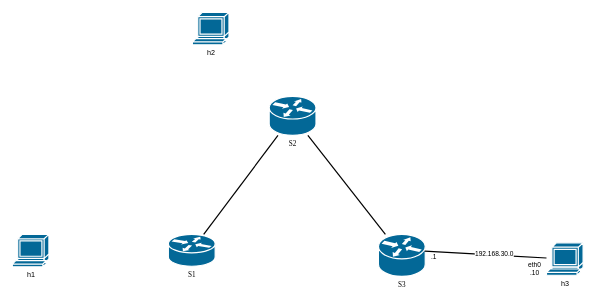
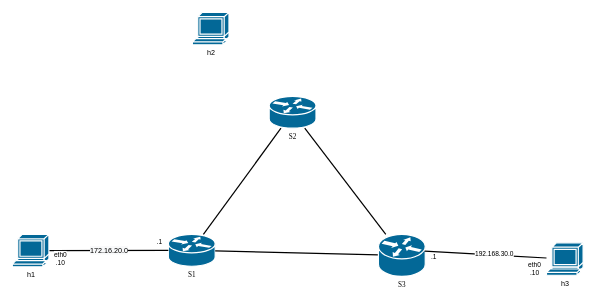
node "S2": size 47x39 -> 47x32
edge "S1" -- "h1": added, labels ".1", "172.16.20.0", "eth0 .10"
edge "S1" -- "S3": added
